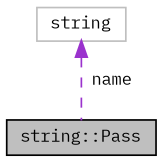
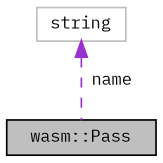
node "string::Pass": label "string::Pass" -> "wasm::Pass"
